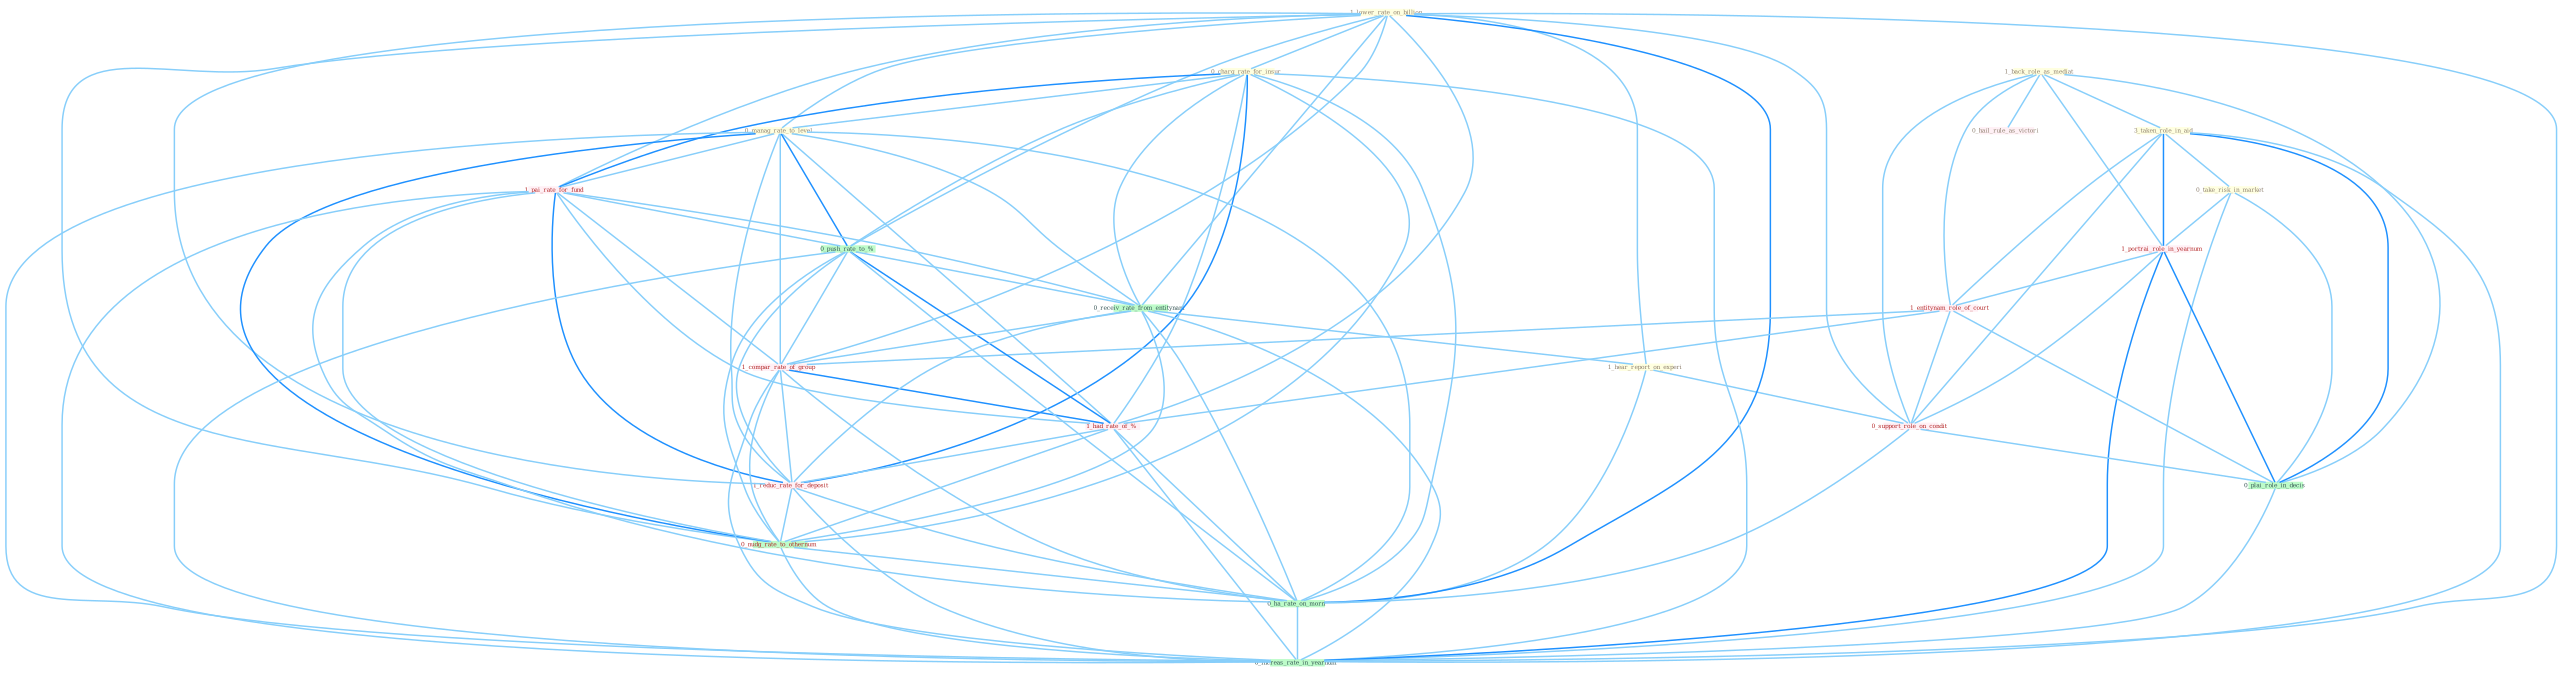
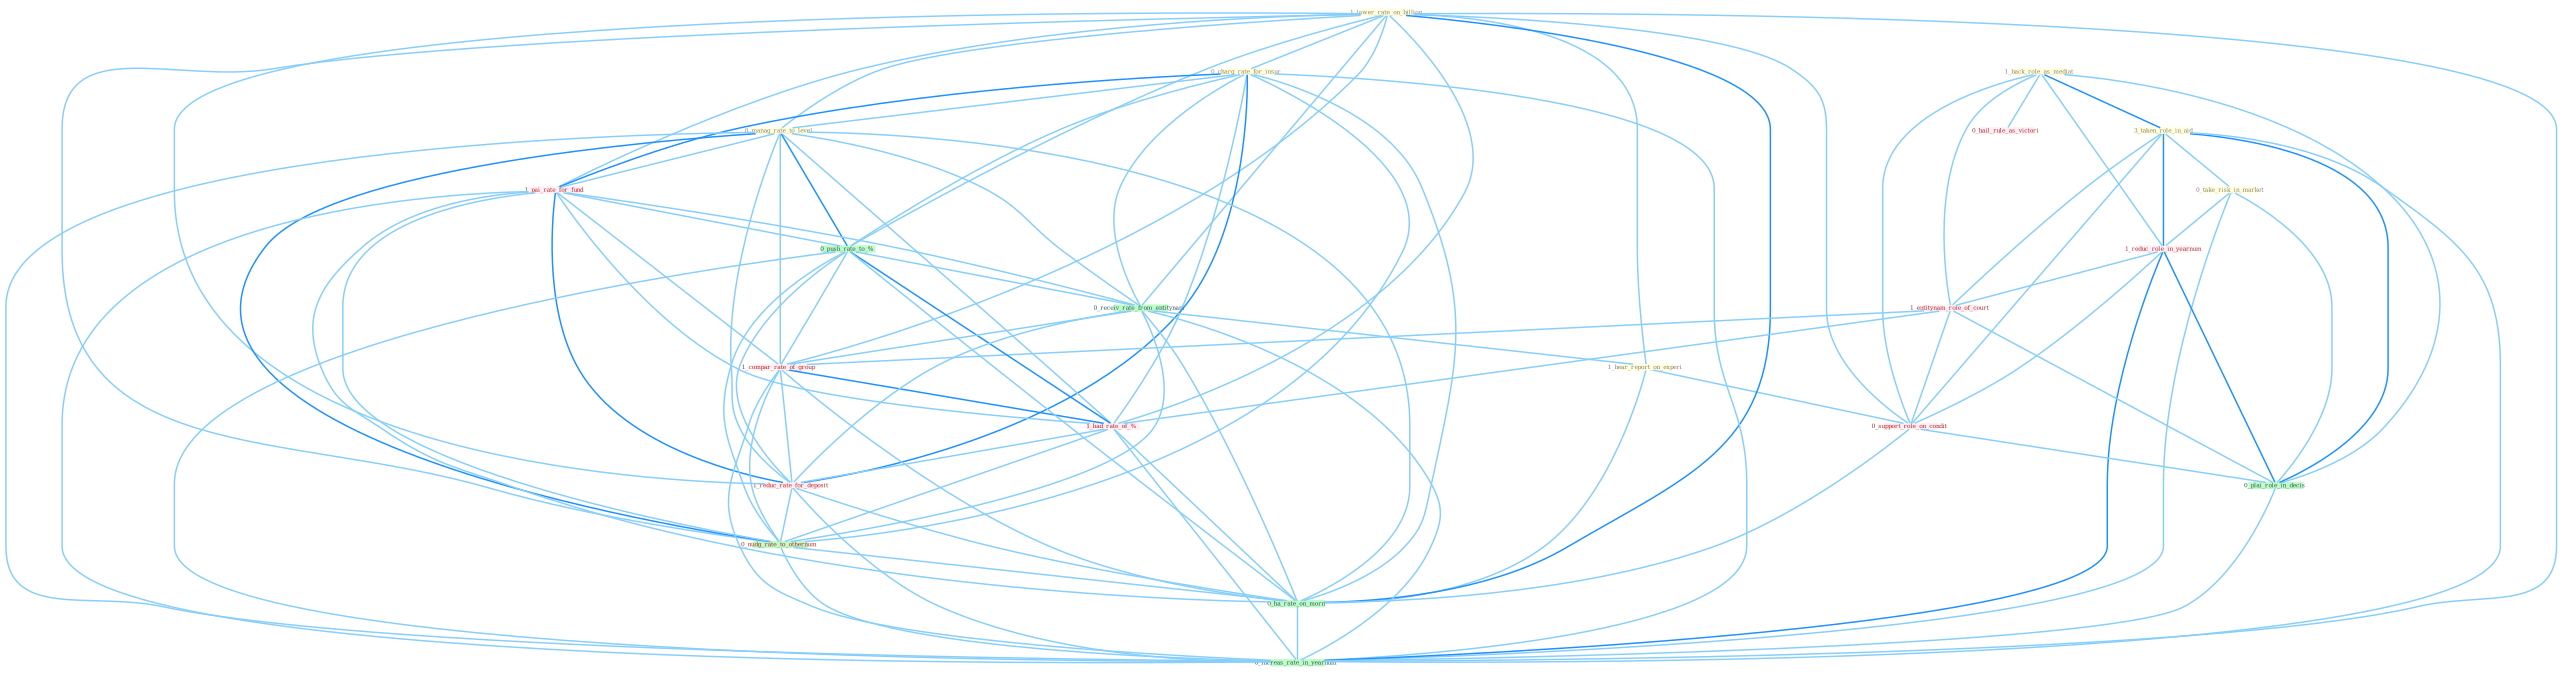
edge "1_back_role_as_mediat" -- "3_taken_role_in_aid": color #87cefa -> #1e90ff
node "0_hail_rule_as_victori": fontcolor #8b7d6b -> #b22222
node "1_portrai_role_in_yearnum": label "1_portrai_role_in_yearnum" -> "1_reduc_role_in_yearnum"
